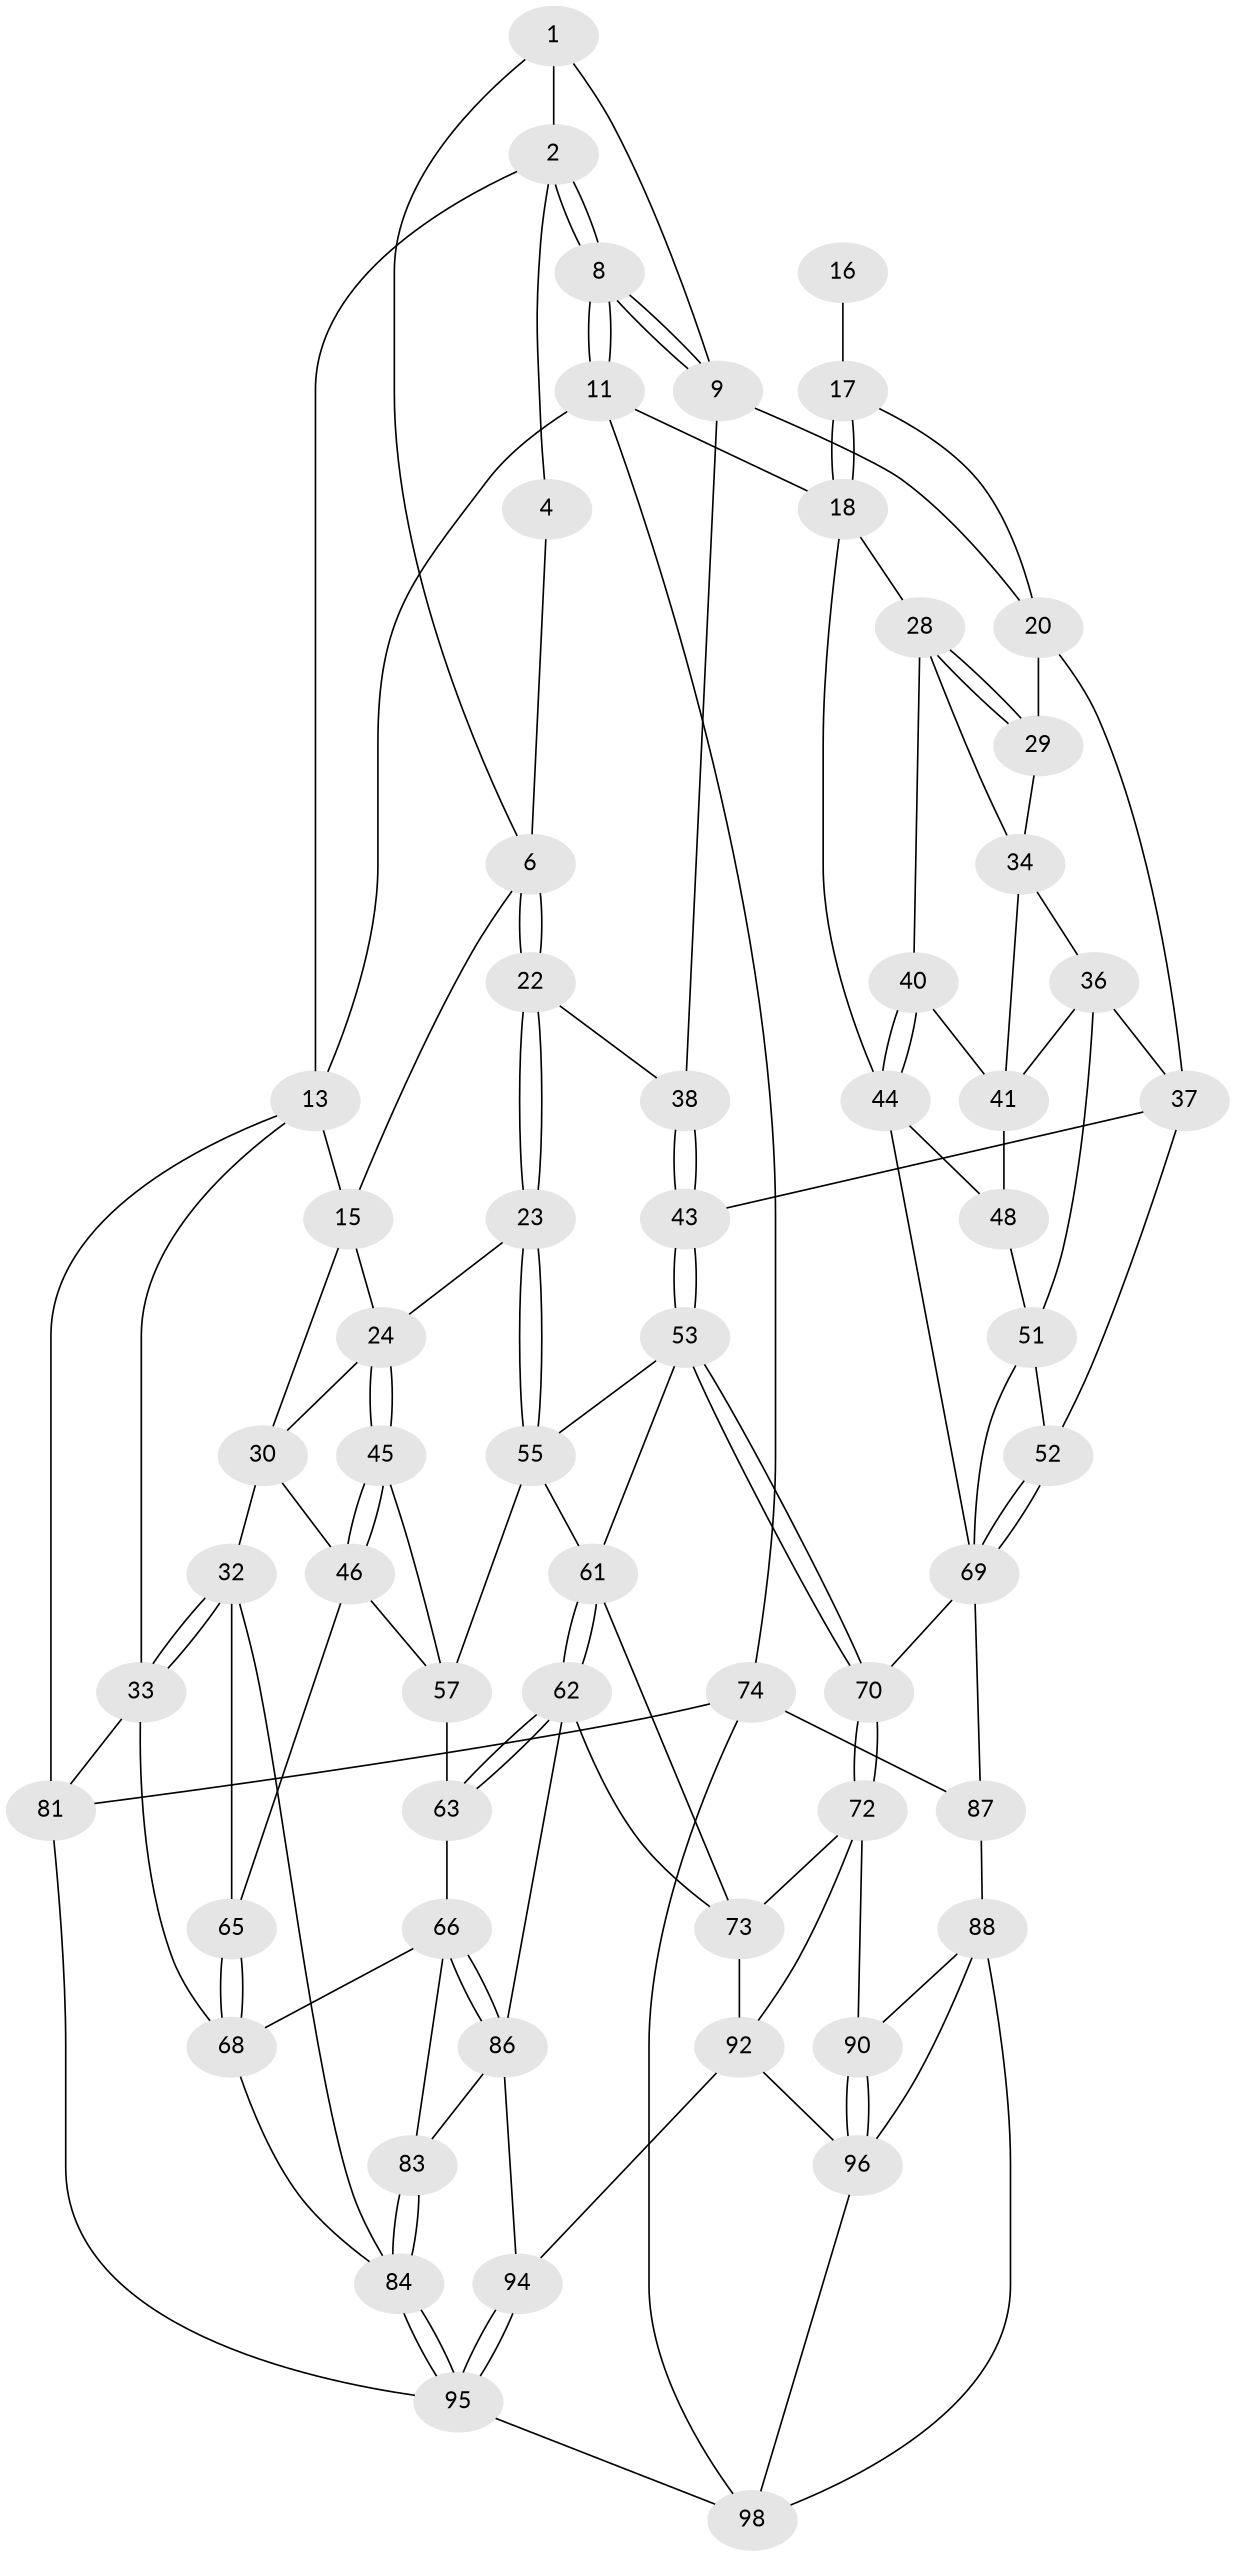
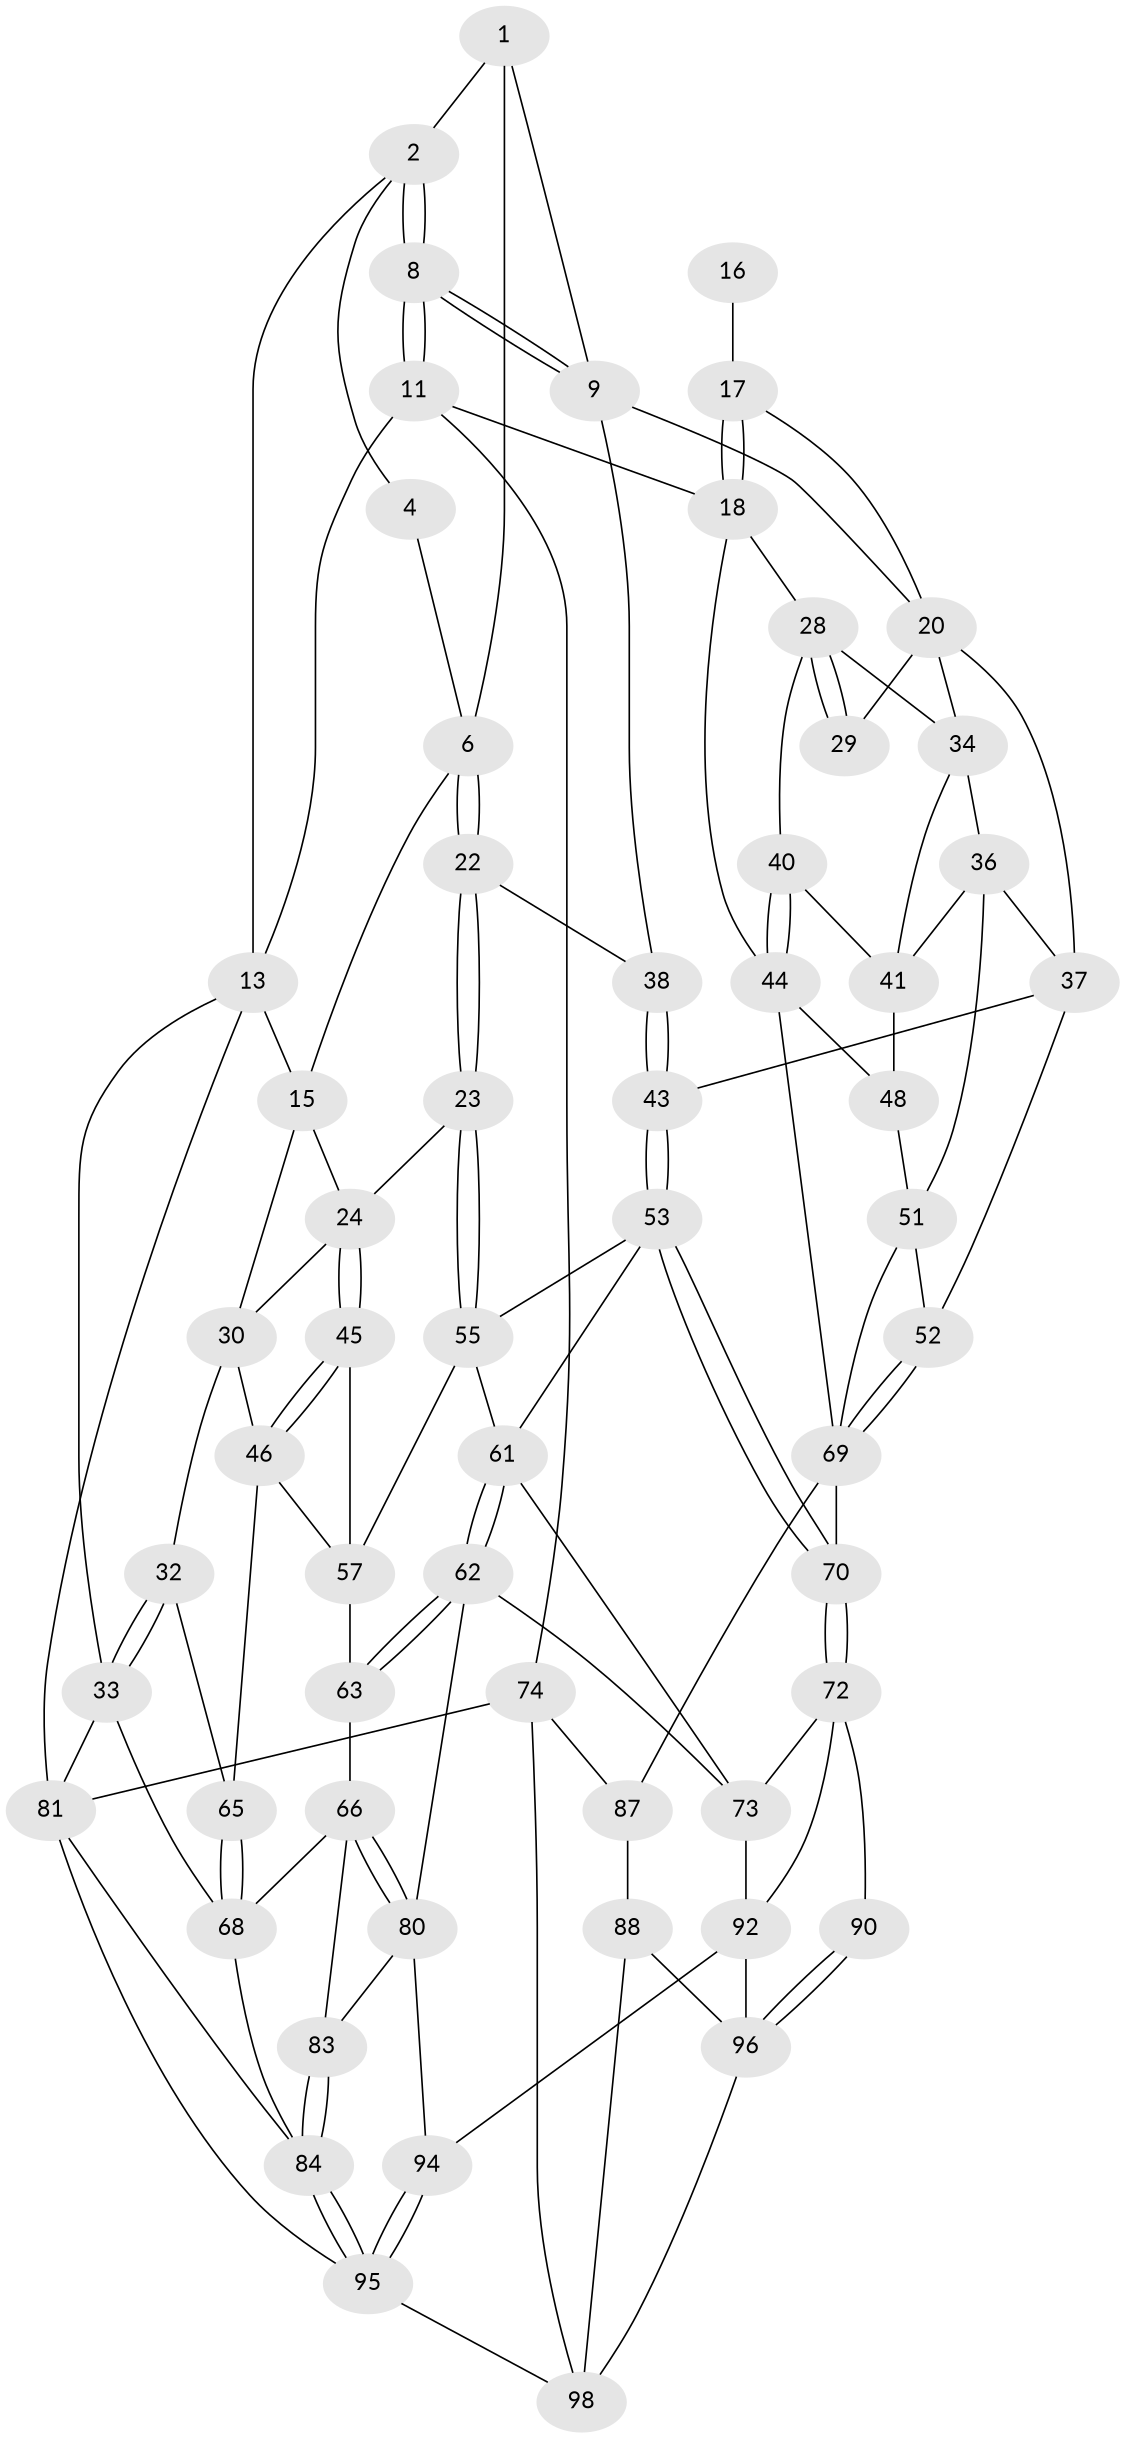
edge "29" -- "34": now "20" -- "34"
edge "32" -- "84": now "81" -- "84"
edge "88" -- "90": removed
node "86": label "86" -> "80"
